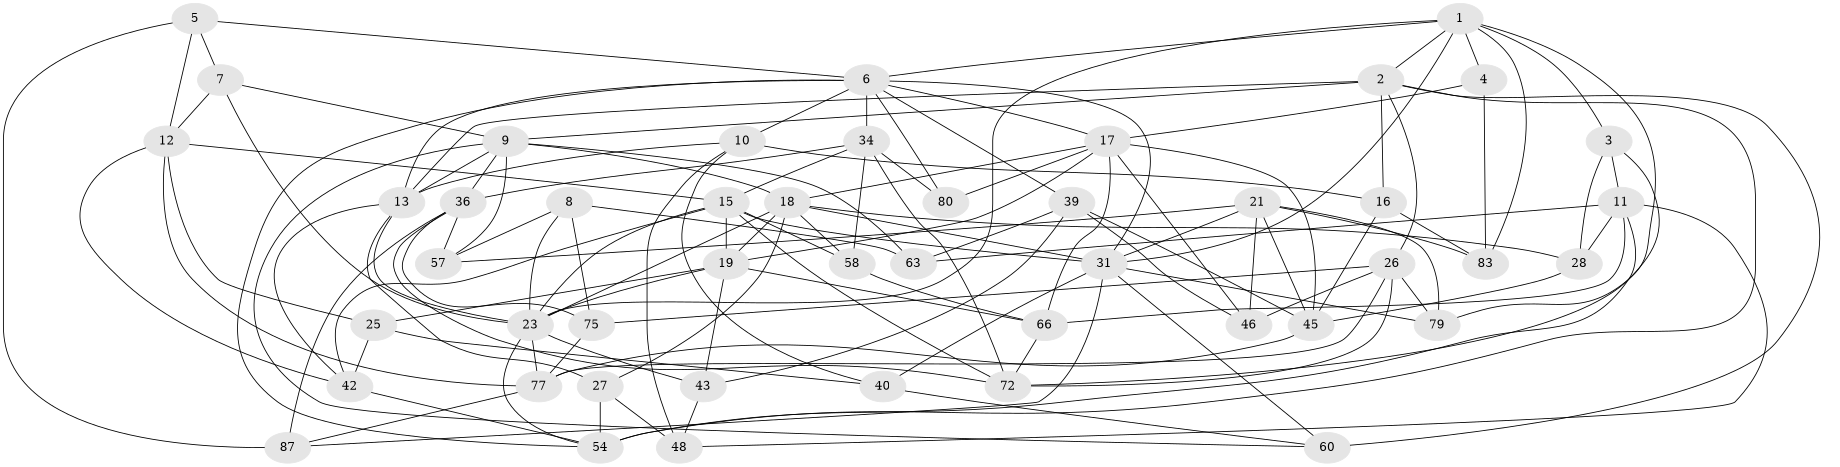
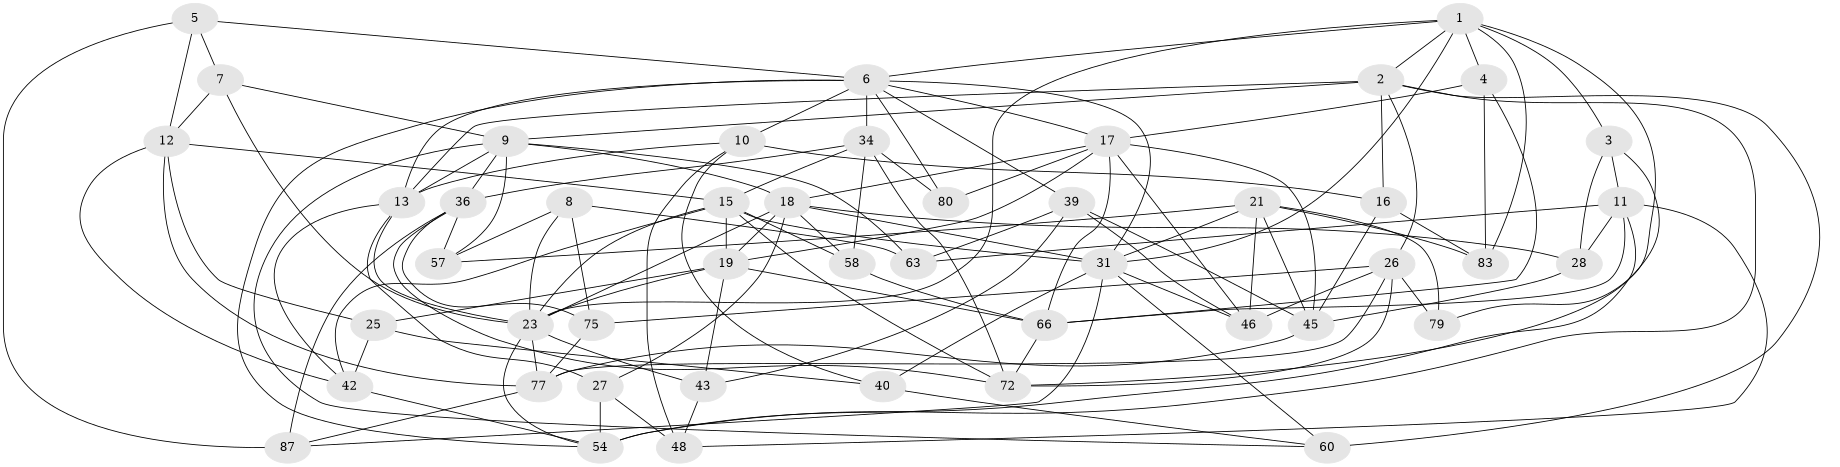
edge "4" -- "66": added
edge "31" -- "79": now "31" -- "46"
